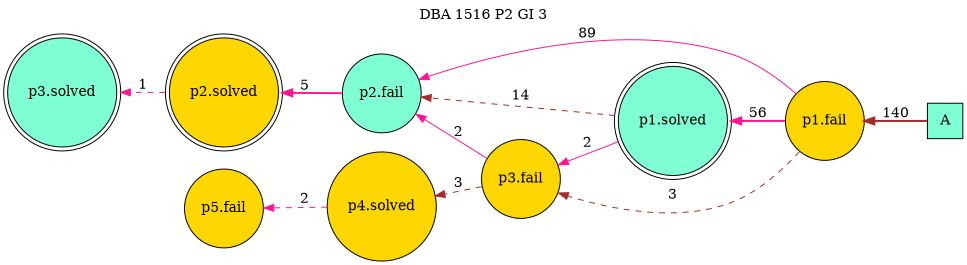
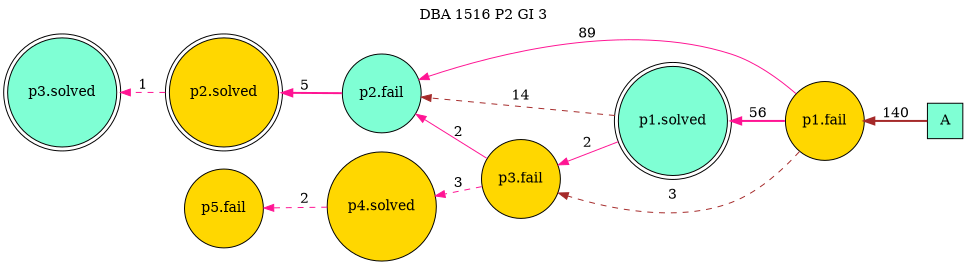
edge "p3.fail" -> "p4.solved": color brown -> deeppink
